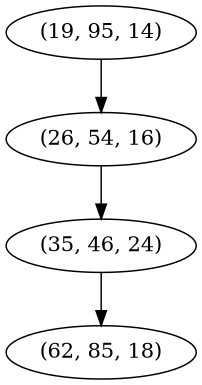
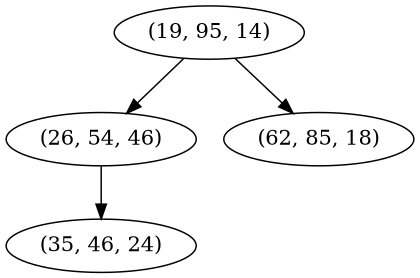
node "(26, 54, 16)": label "(26, 54, 16)" -> "(26, 54, 46)"
edge "(35, 46, 24)" -> "(62, 85, 18)": now "(19, 95, 14)" -> "(62, 85, 18)"
